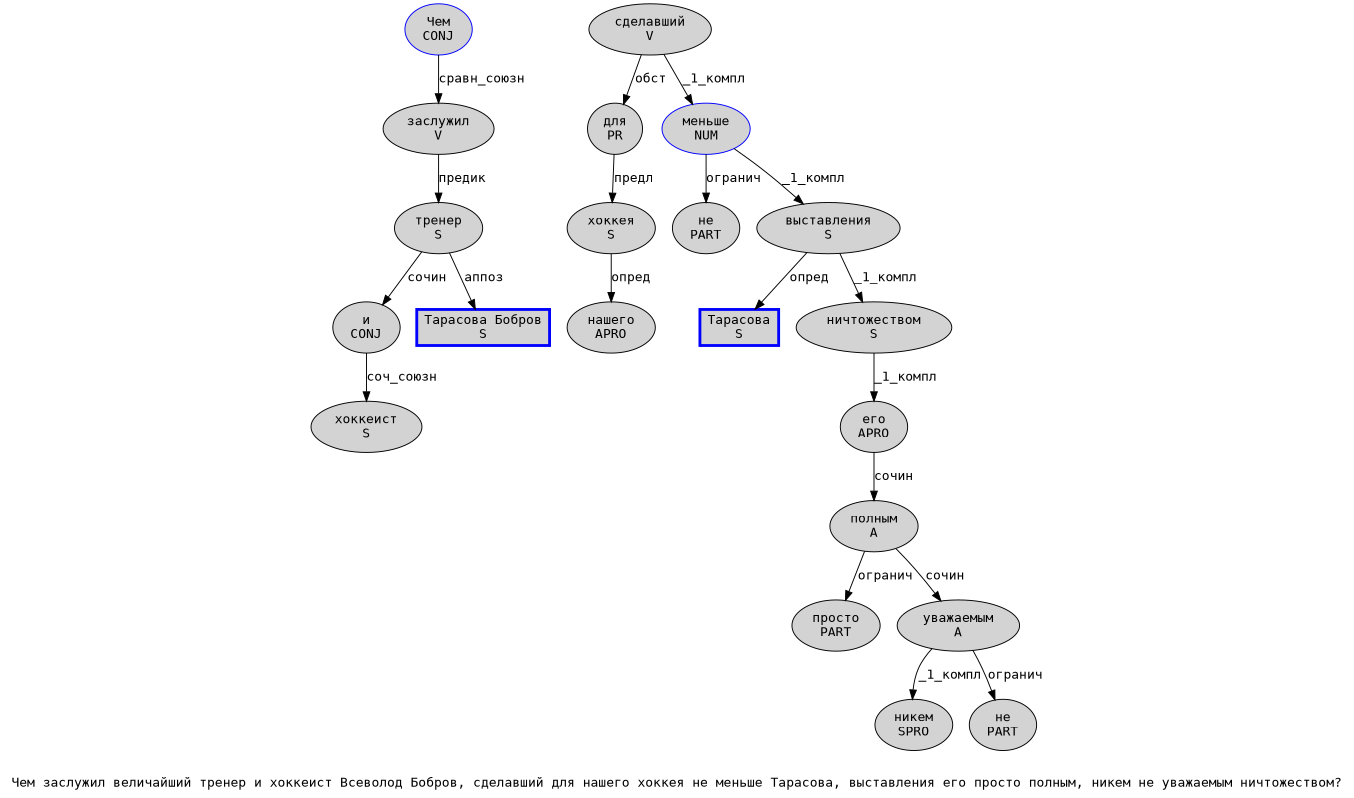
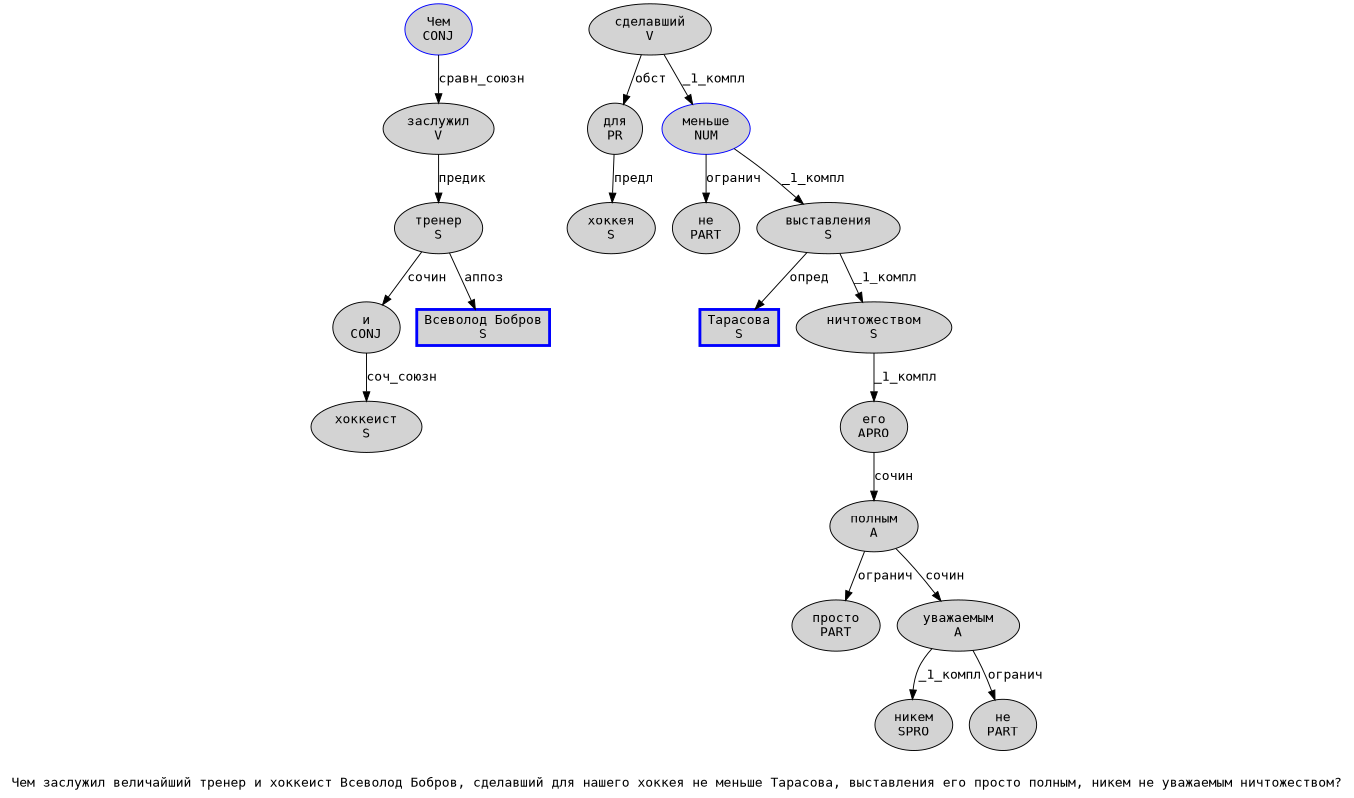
node "Тарасова Бобров S": label "Тарасова Бобров S" -> "Всеволод Бобров S"
node "нашего APRO": removed
